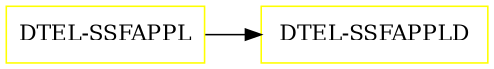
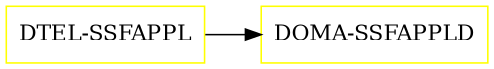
node "DTEL-SSFAPPLD": label "DTEL-SSFAPPLD" -> "DOMA-SSFAPPLD"
